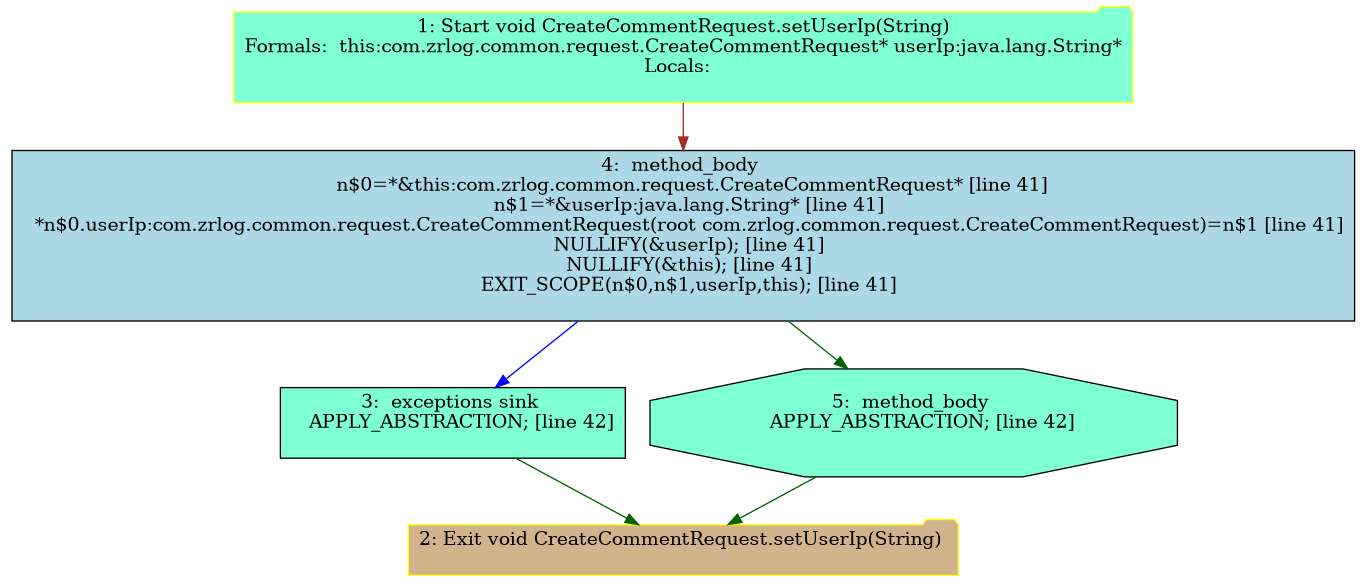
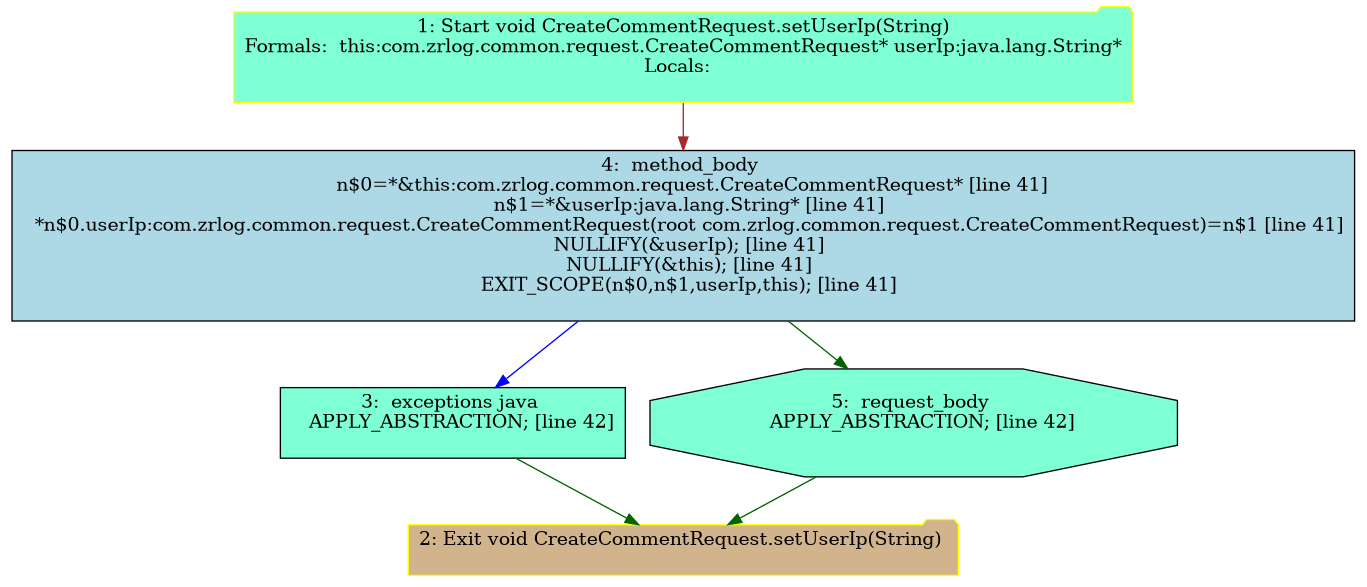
node "3:  exceptions sink APPLY_ABSTRACTION; [line 42]": label "3:  exceptions sink APPLY_ABSTRACTION; [line 42]" -> "3:  exceptions java APPLY_ABSTRACTION; [line 42]"
node "5:  method_body APPLY_ABSTRACTION; [line 42]": label "5:  method_body APPLY_ABSTRACTION; [line 42]" -> "5:  request_body APPLY_ABSTRACTION; [line 42]"
